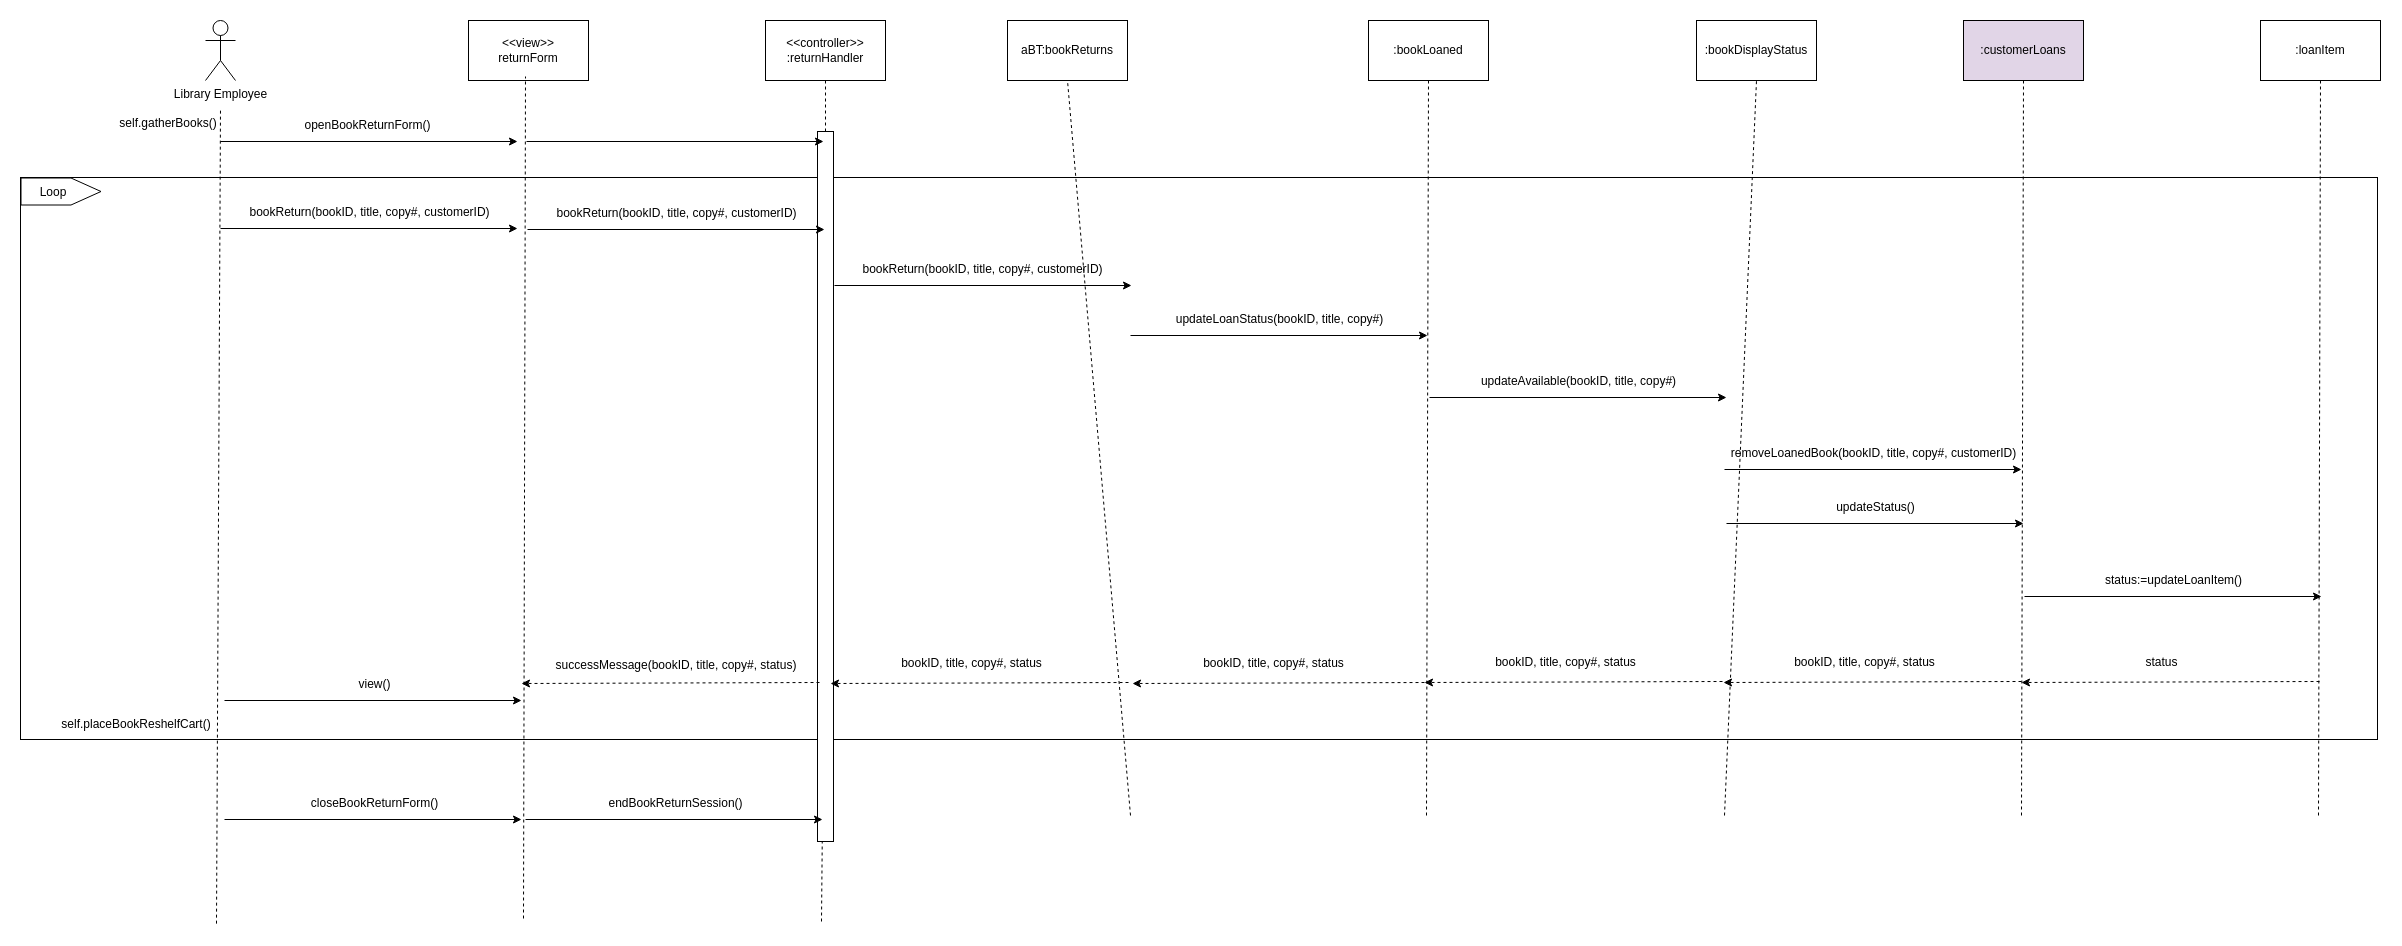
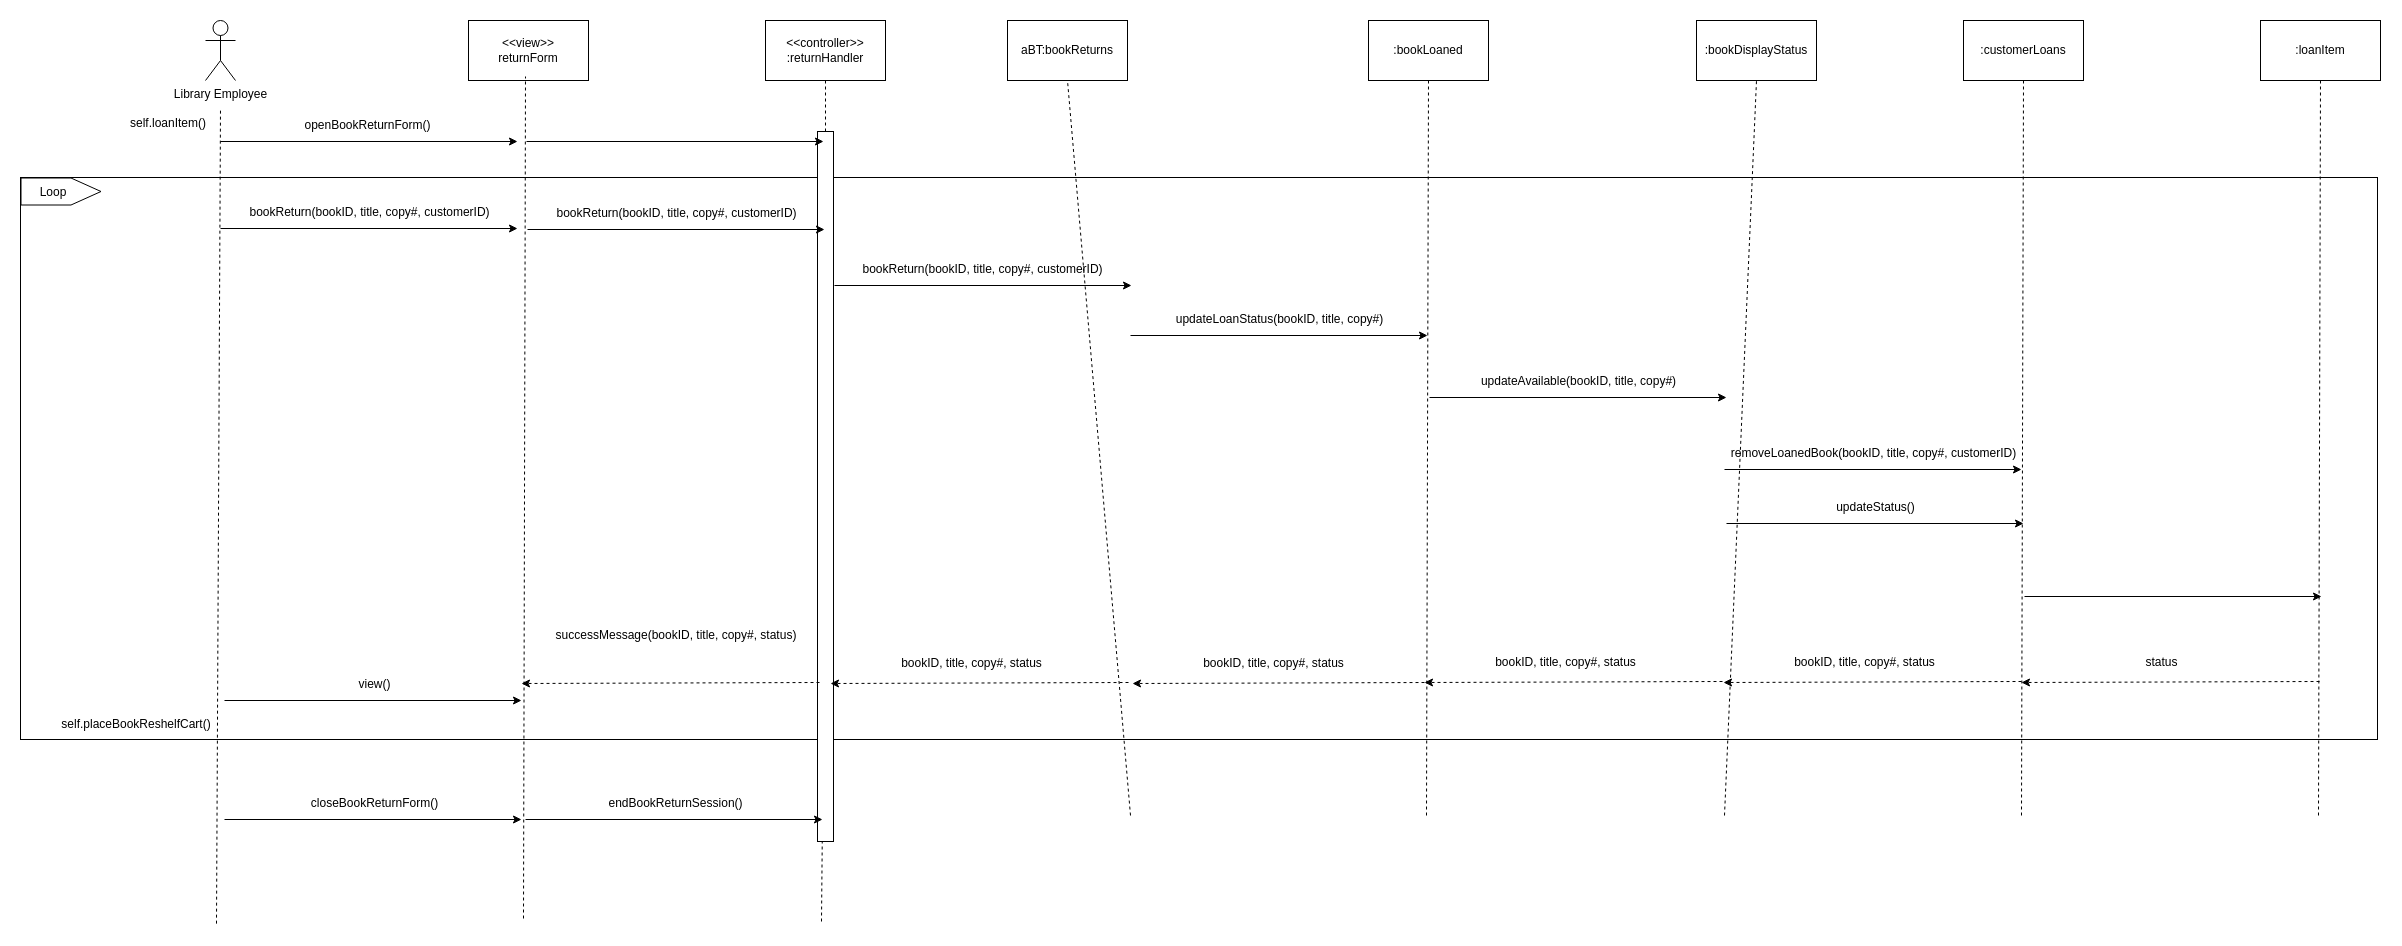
node ":customerLoans": fillcolor #e1d5e7 -> #ffffff
node "self.gatherBooks()": label "self.gatherBooks()" -> "self.loanItem()"
node "status:=updateLoanItem()": removed
node "successMessage(bookID, title, copy#, status)": moved (676, 666) -> (676, 636)
